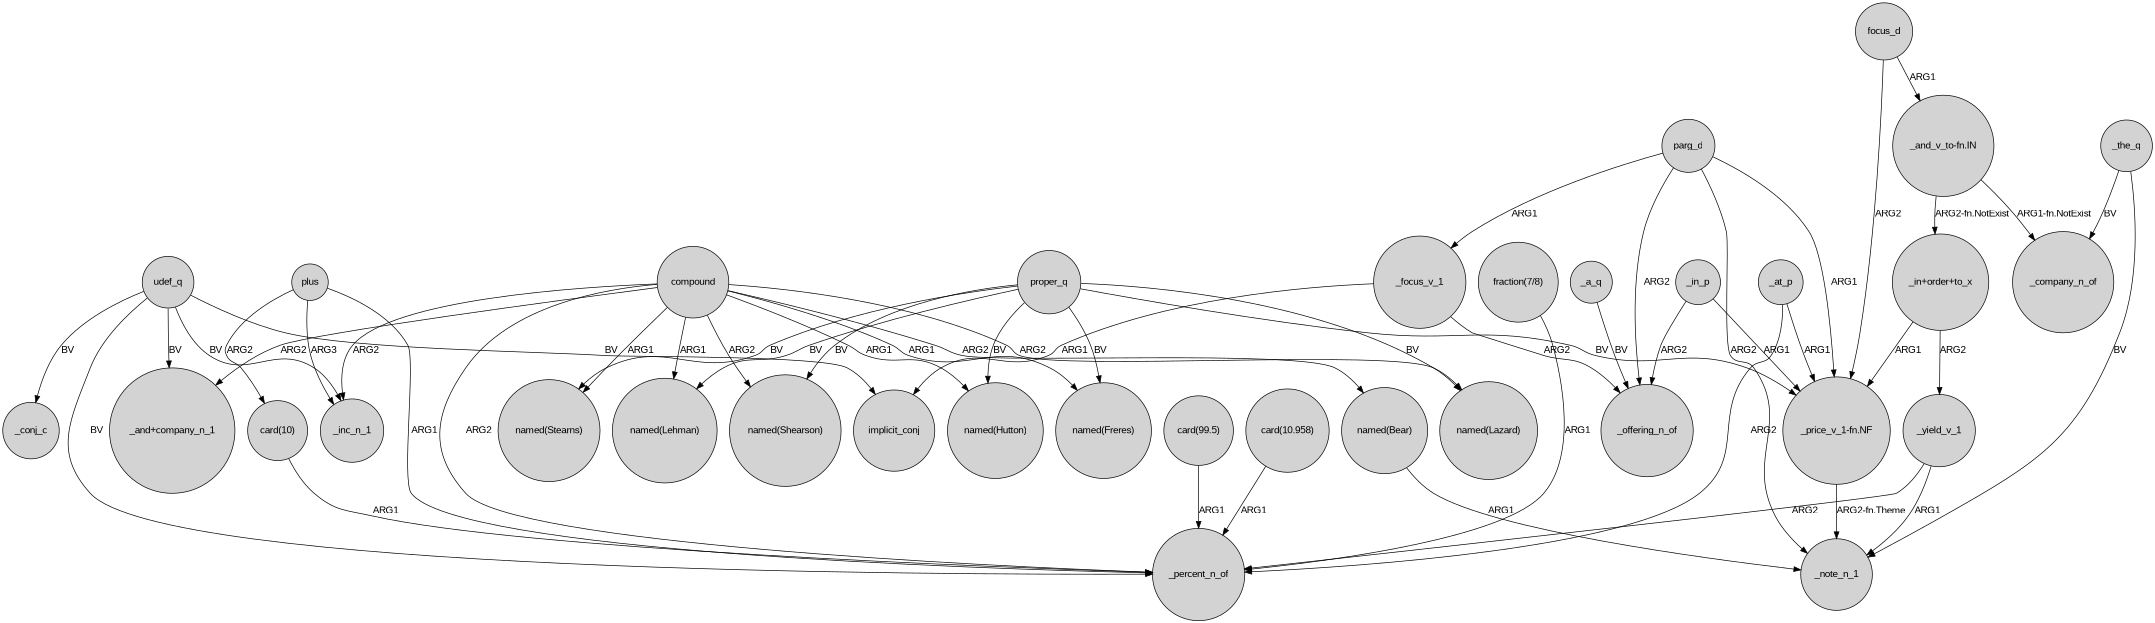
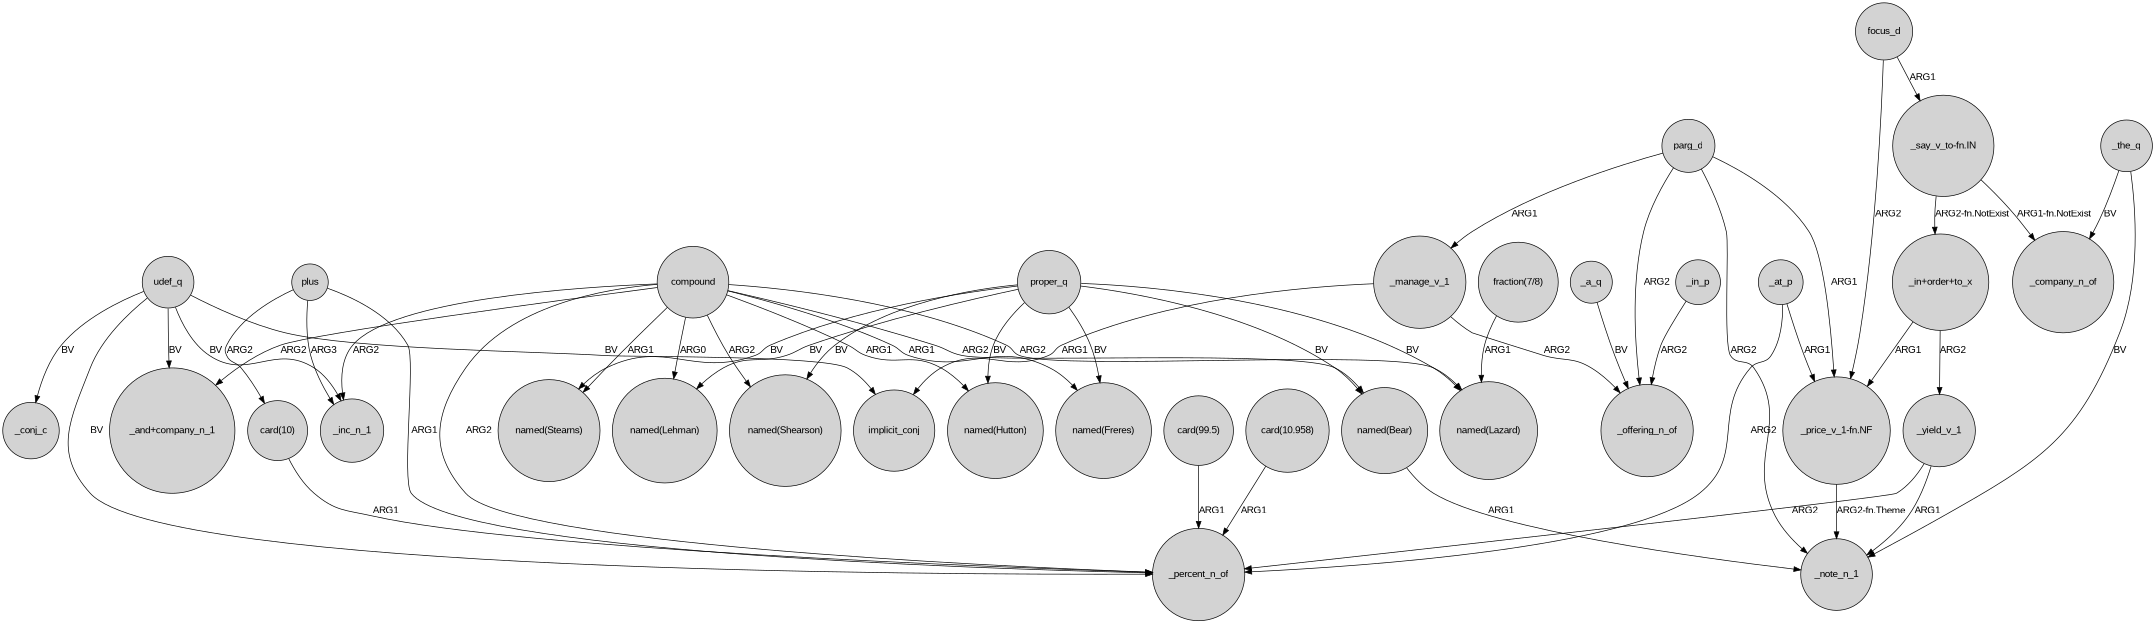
node "_and_v_to-fn.IN": label "_and_v_to-fn.IN" -> "_say_v_to-fn.IN"
node "_focus_v_1": label "_focus_v_1" -> "_manage_v_1"
edge "proper_q" -> "_price_v_1-fn.NF": now "proper_q" -> "named(Bear)"
edge "_in_p" -> "_price_v_1-fn.NF": removed, label "ARG1"
edge "compound" -> "named(Lehman)": label "ARG1" -> "ARG0"
edge "fraction(7/8)" -> "_percent_n_of": now "fraction(7/8)" -> "named(Lazard)"
